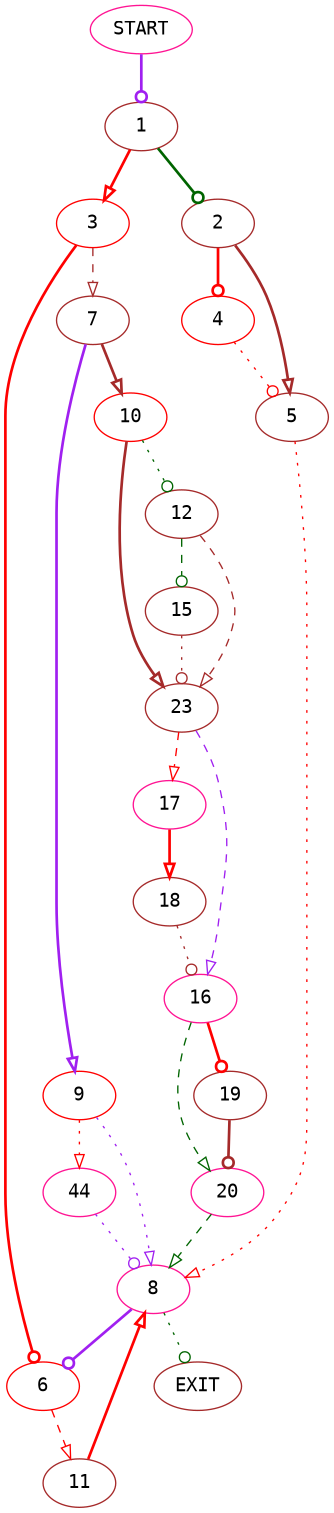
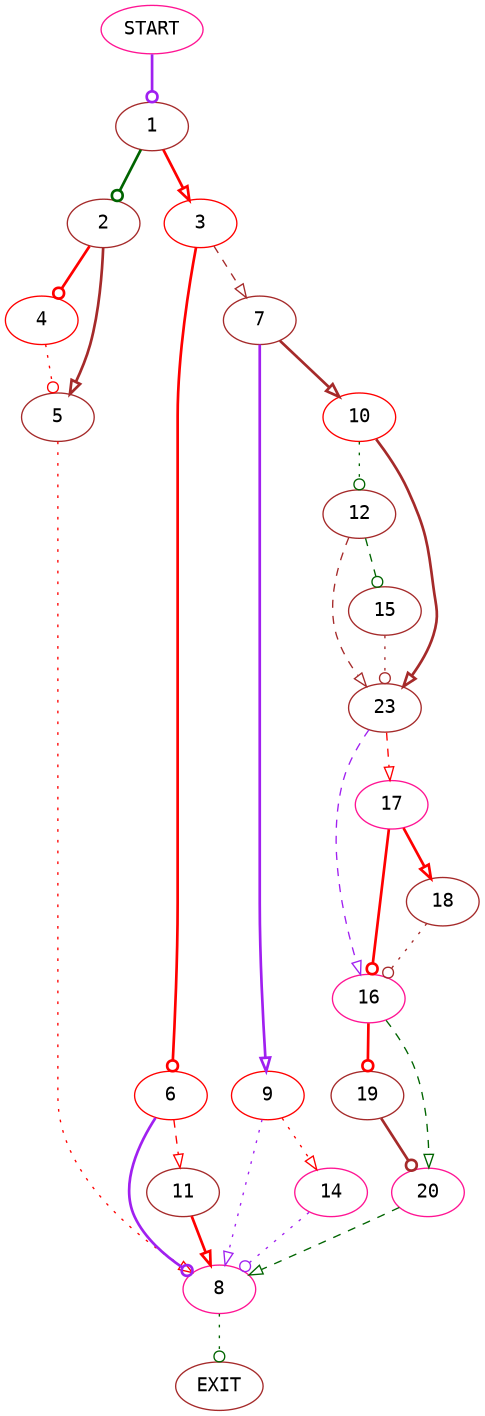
edge "17" -> "16": added
node "44": label "44" -> "14"
edge "8" -> "6": reversed
